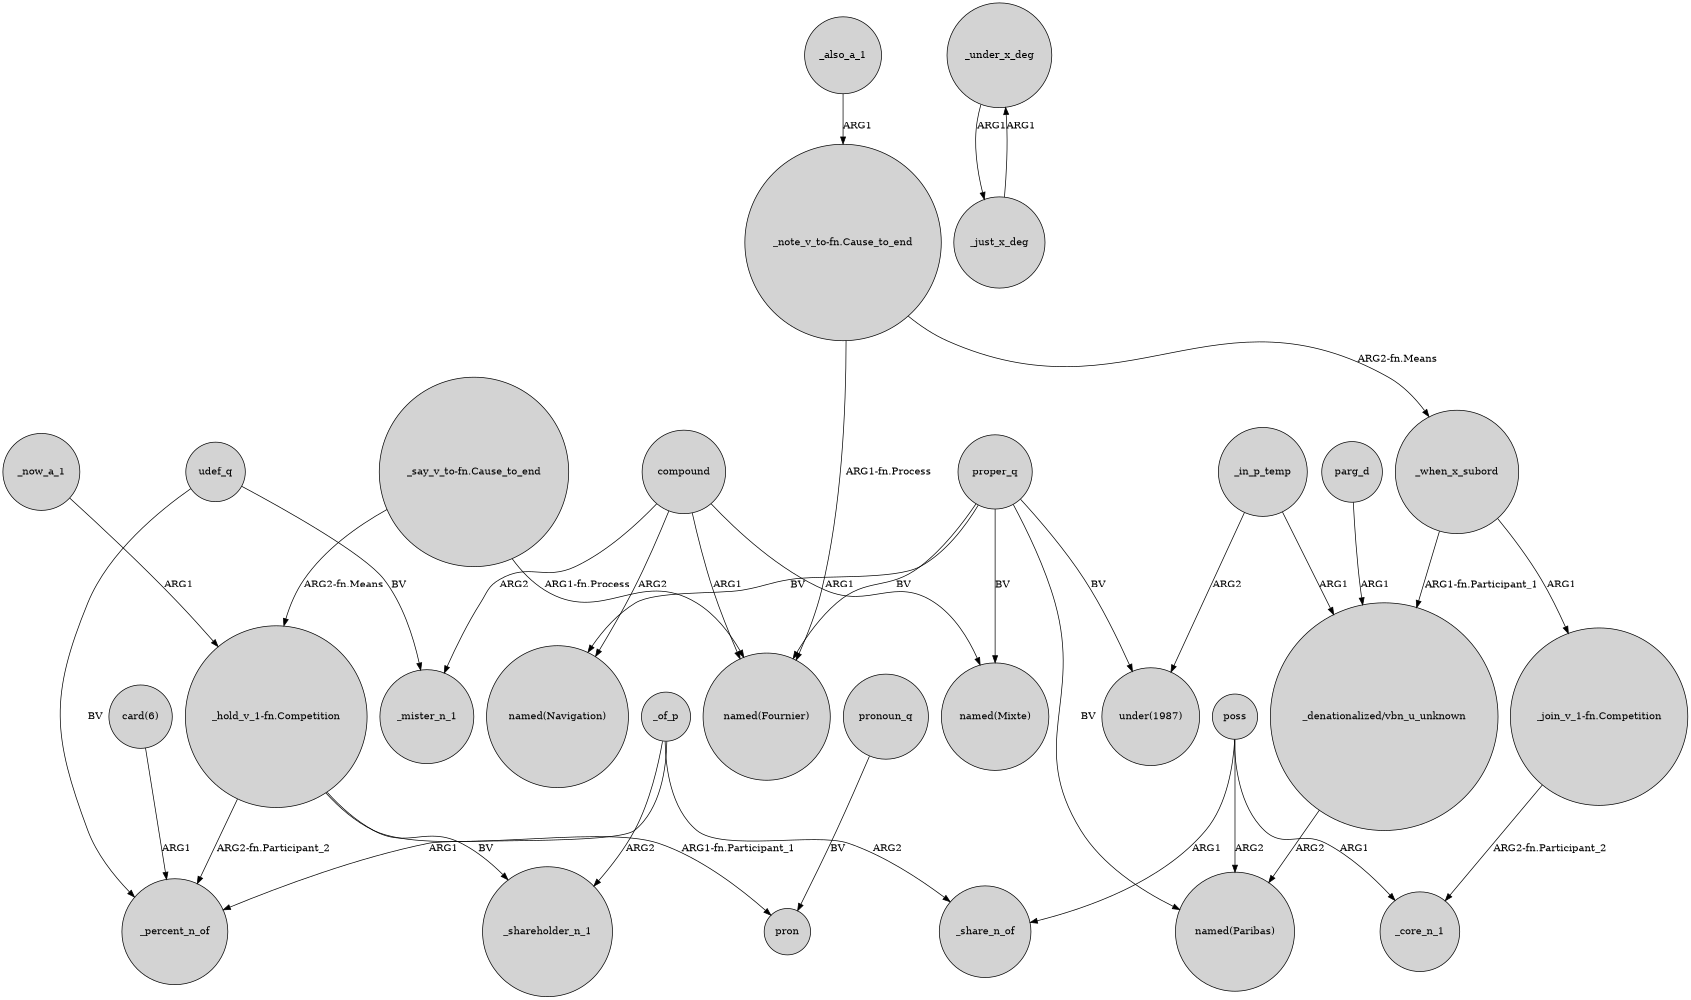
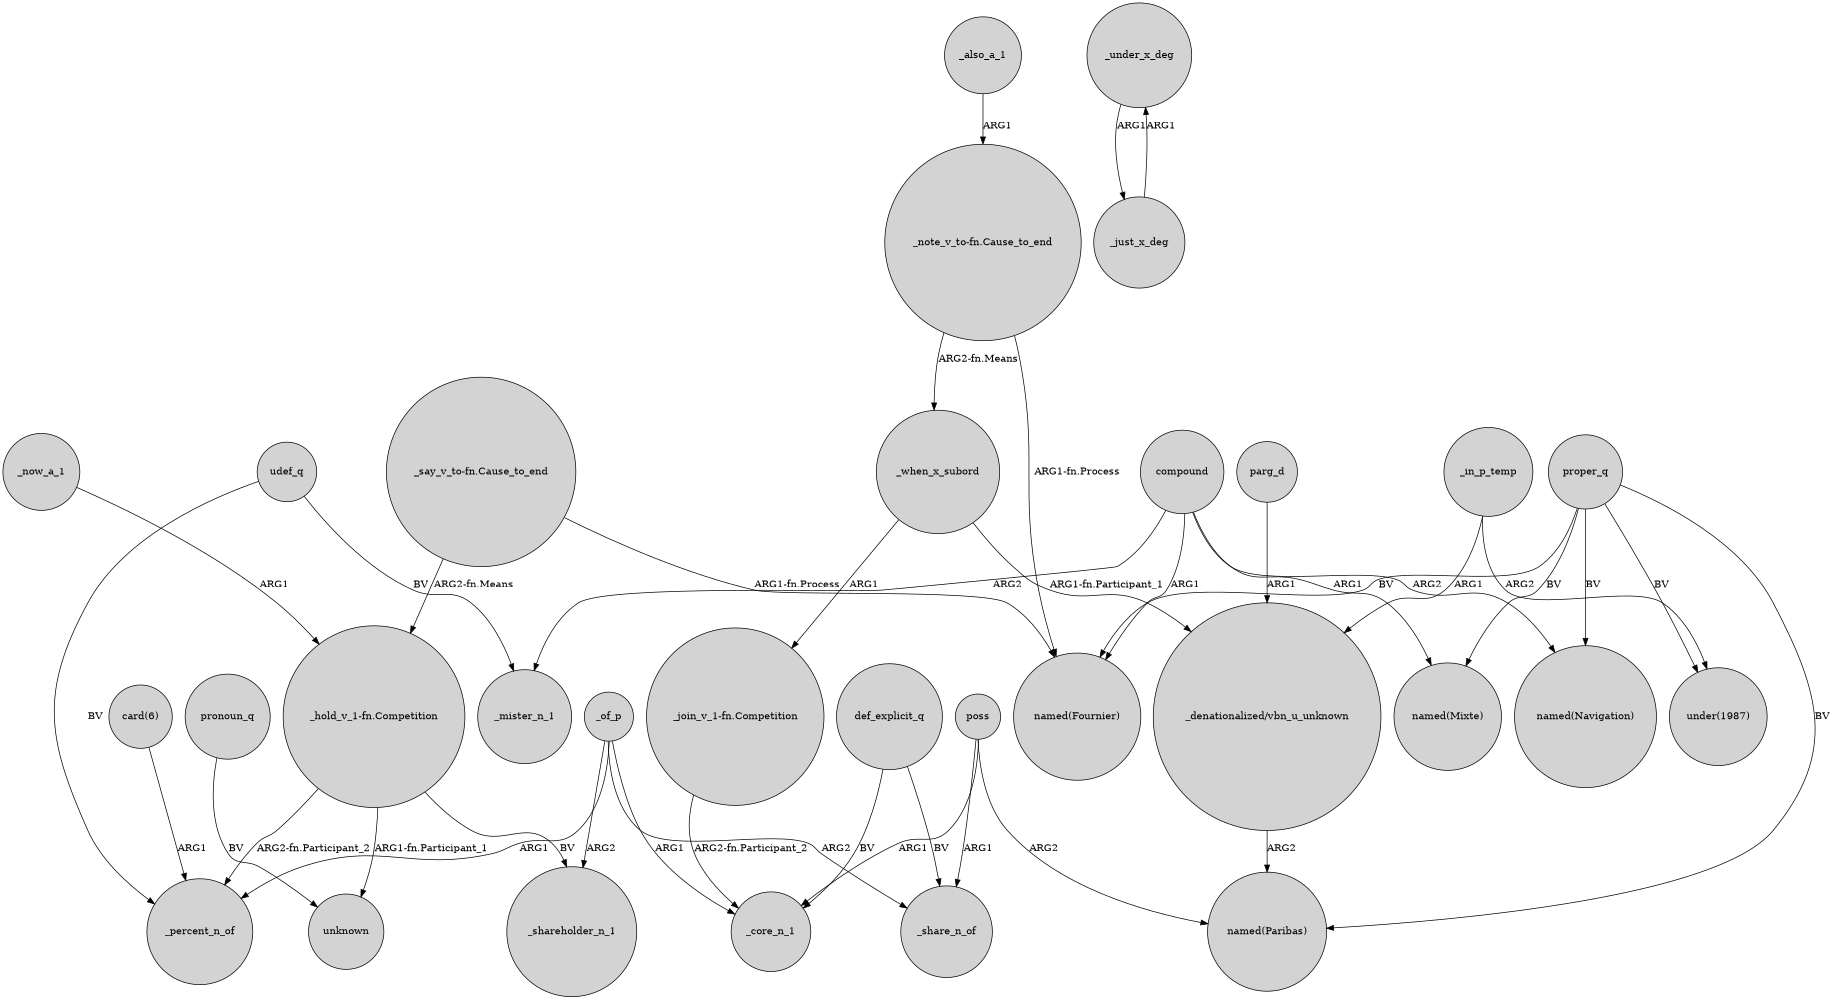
node "def_explicit_q": added
edge "_of_p" -> "_core_n_1": added, label "ARG1"
node "pron": label "pron" -> "unknown"
